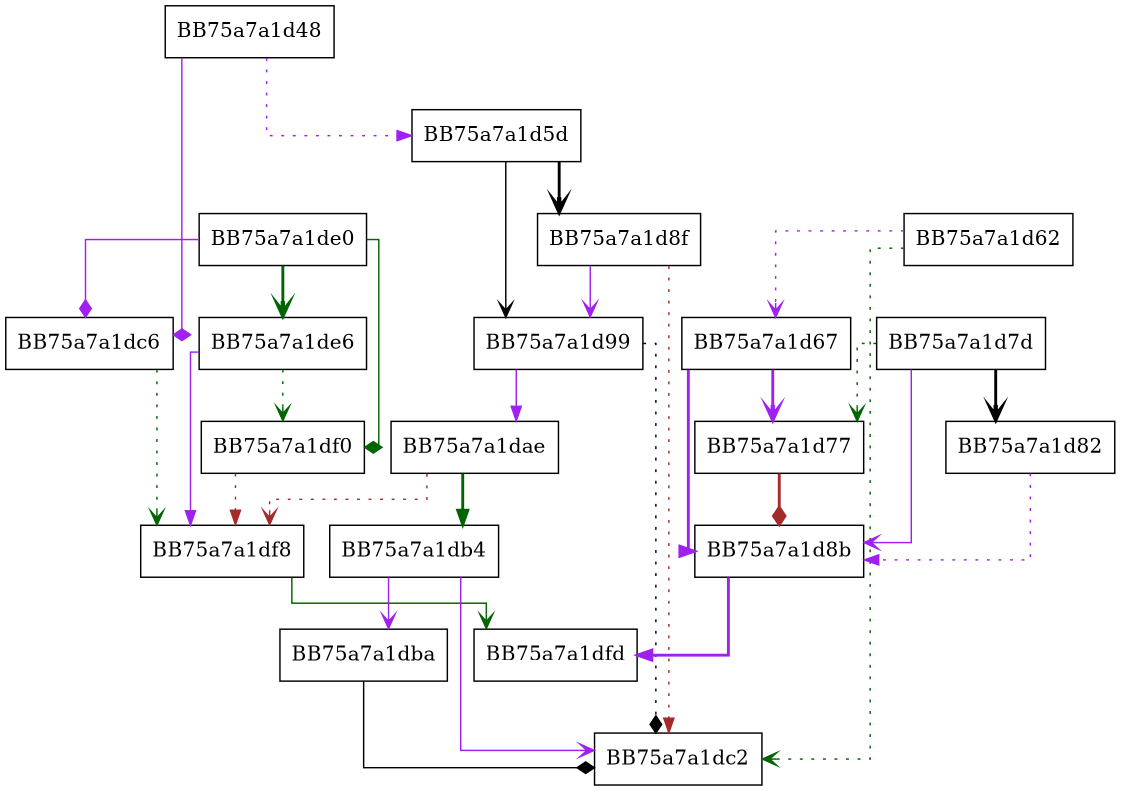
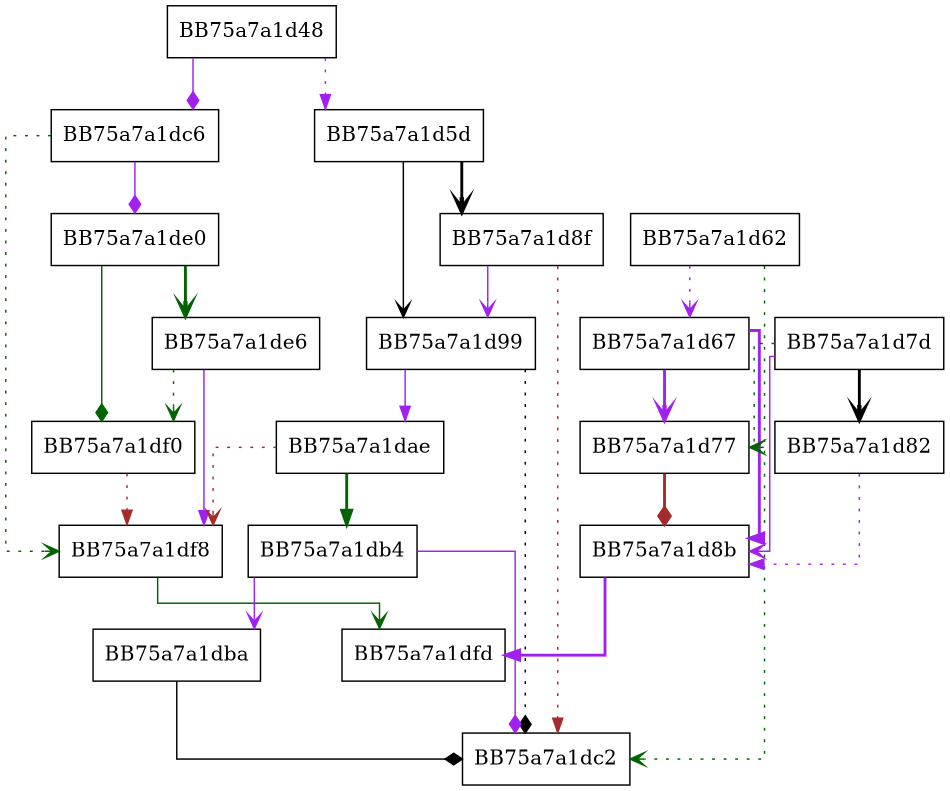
edge "BB75a7a1de0" -> "BB75a7a1dc6": reversed
edge "BB75a7a1db4" -> "BB75a7a1dc2": arrowhead vee -> diamond
